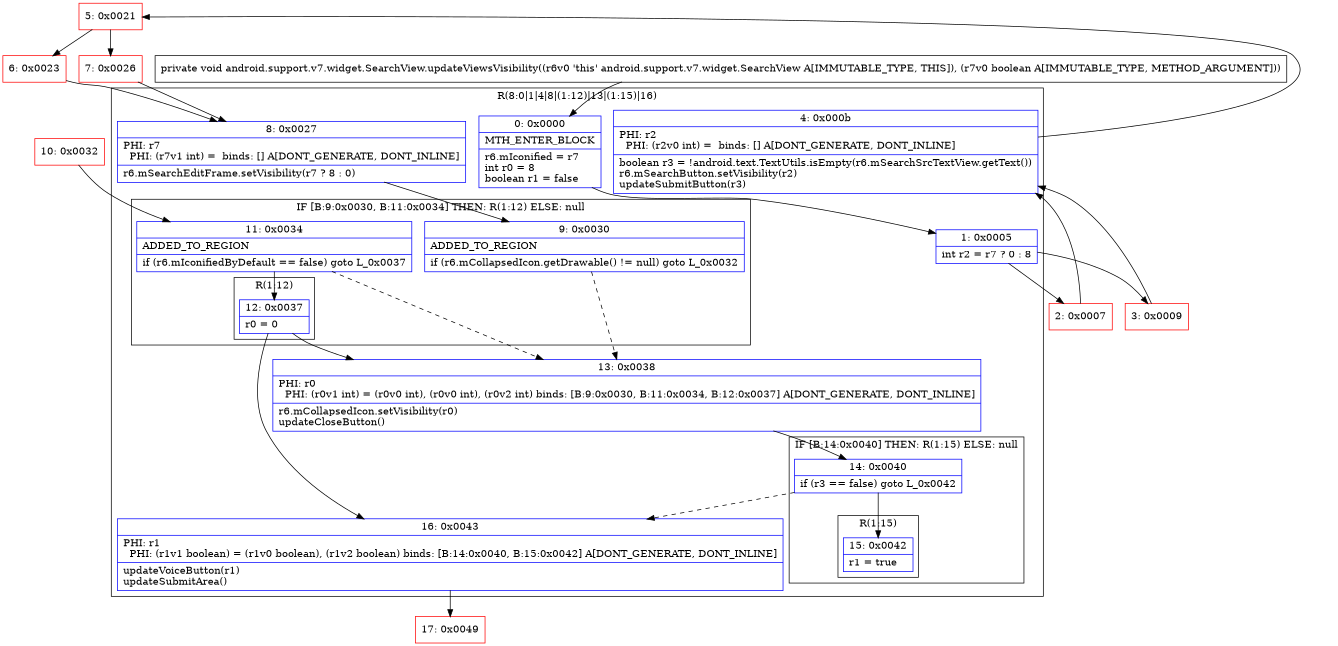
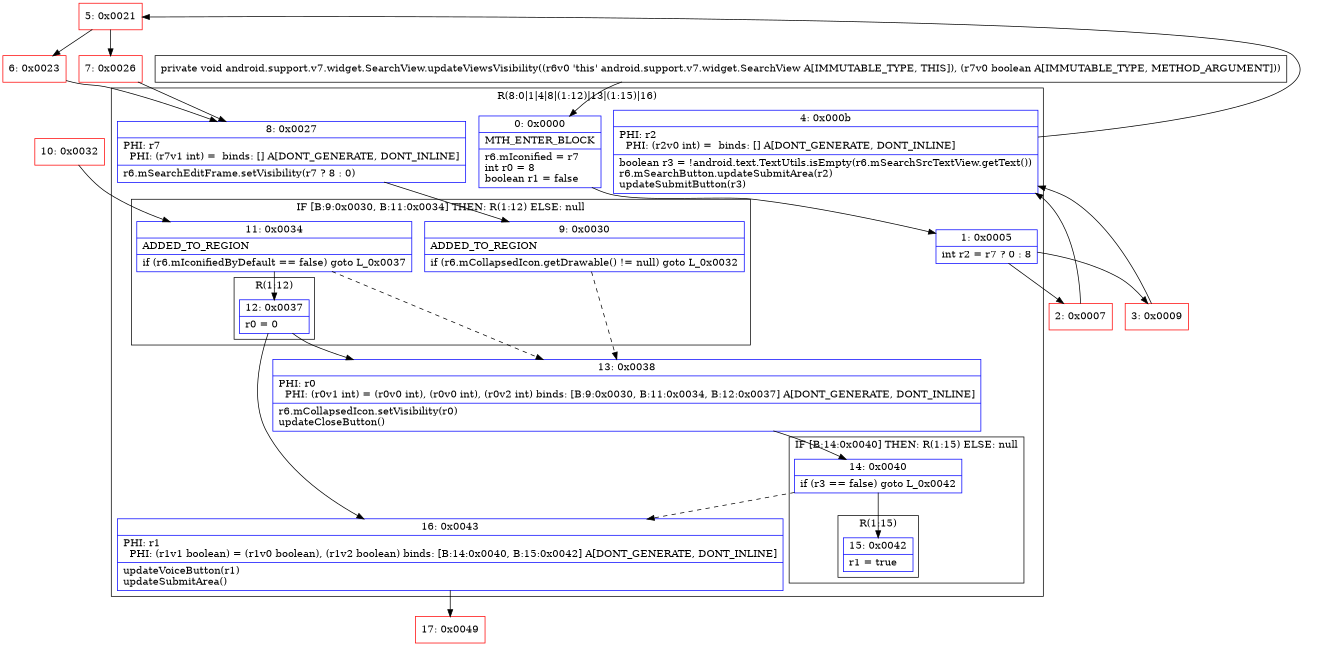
node "4: 0x000b": text "r6.mSearchButton.setVisibility(r2)" -> "r6.mSearchButton.updateSubmitArea(r2)"
